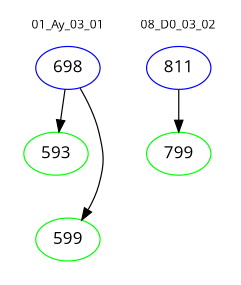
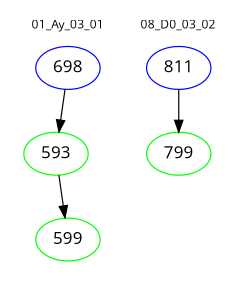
edge "698" -> "599": now "593" -> "599"
